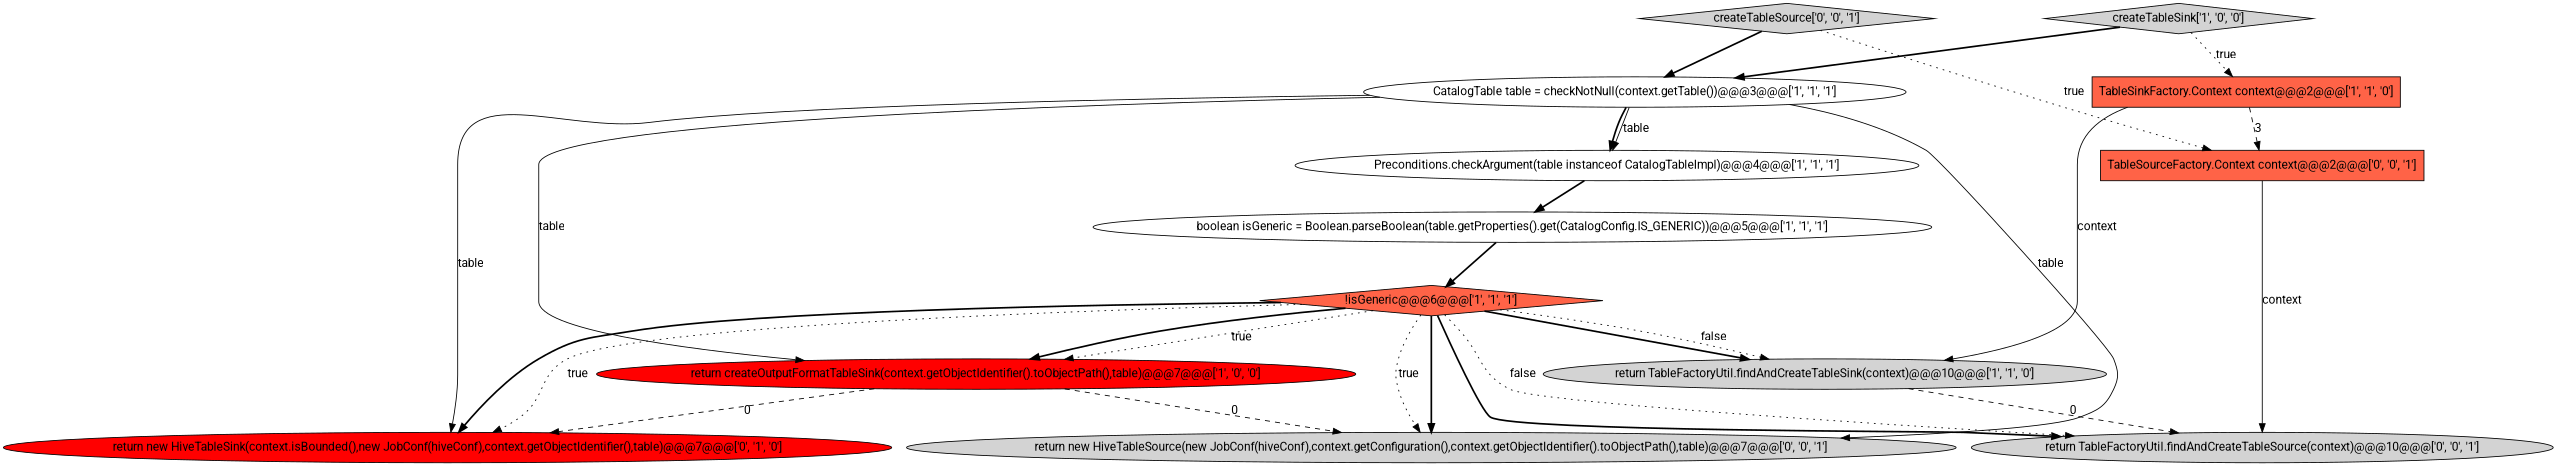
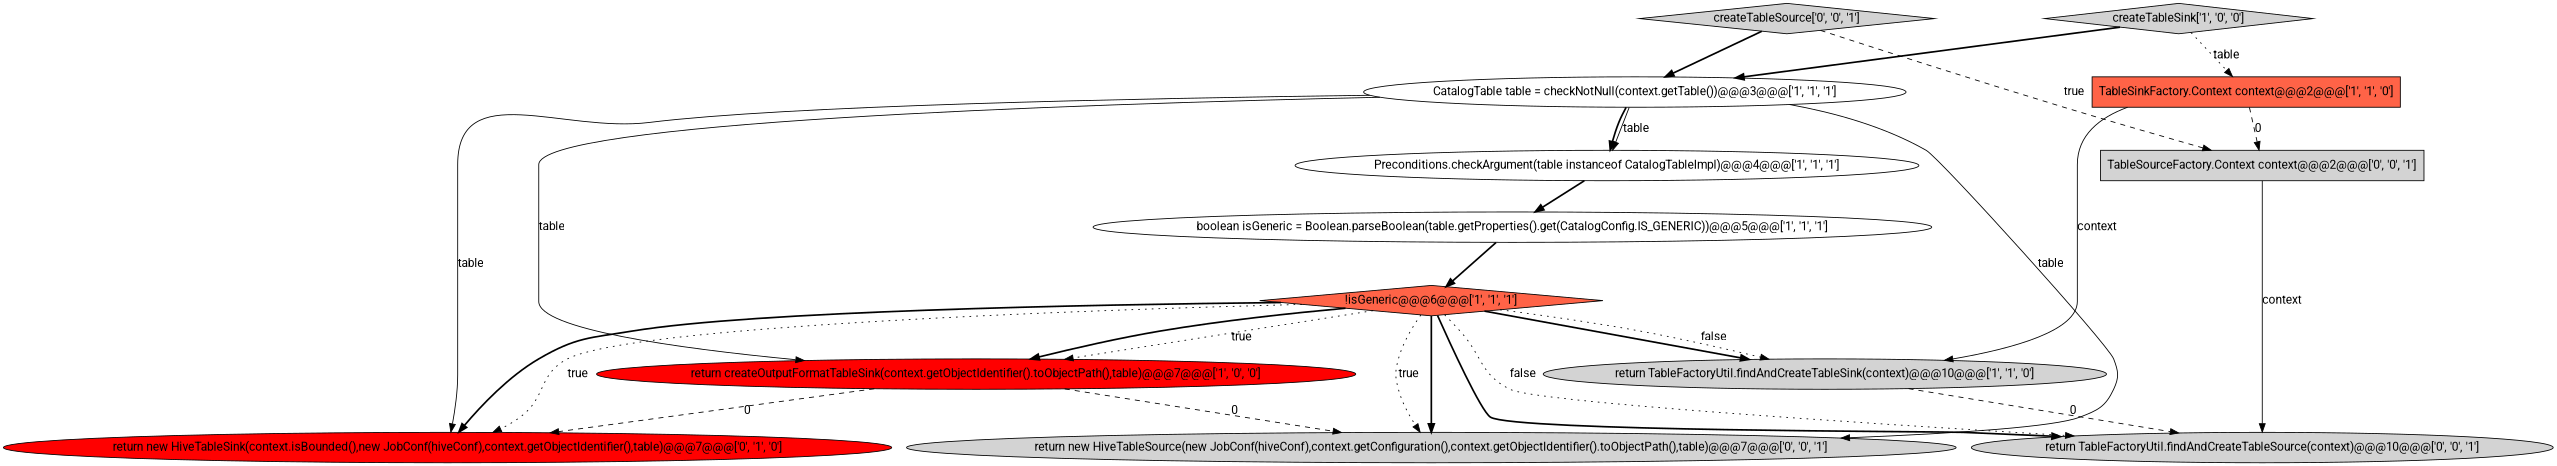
edge "createTableSink['1', '0', '0']" -> "TableSinkFactory.Context context@@@2@@@['1', '1', '0']": label "true" -> "table"
edge "createTableSource['0', '0', '1']" -> "TableSourceFactory.Context context@@@2@@@['0', '0', '1']": style dotted -> dashed
edge "TableSinkFactory.Context context@@@2@@@['1', '1', '0']" -> "TableSourceFactory.Context context@@@2@@@['0', '0', '1']": label "3" -> "0"
node "TableSourceFactory.Context context@@@2@@@['0', '0', '1']": fillcolor tomato -> lightgray
